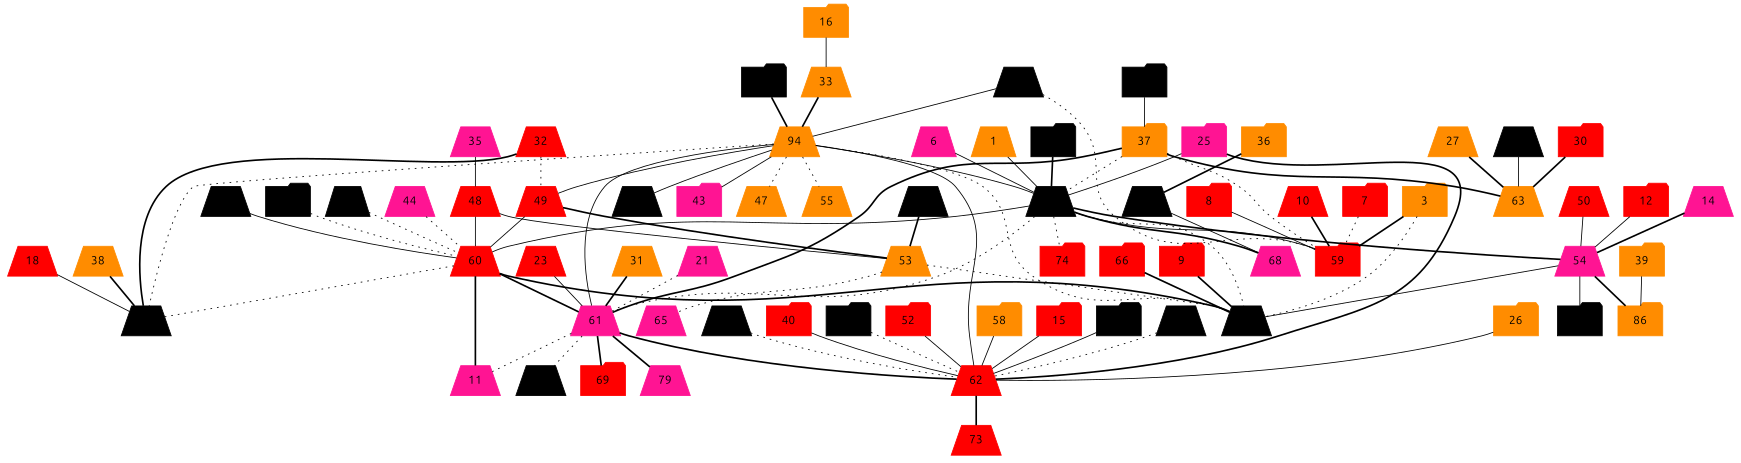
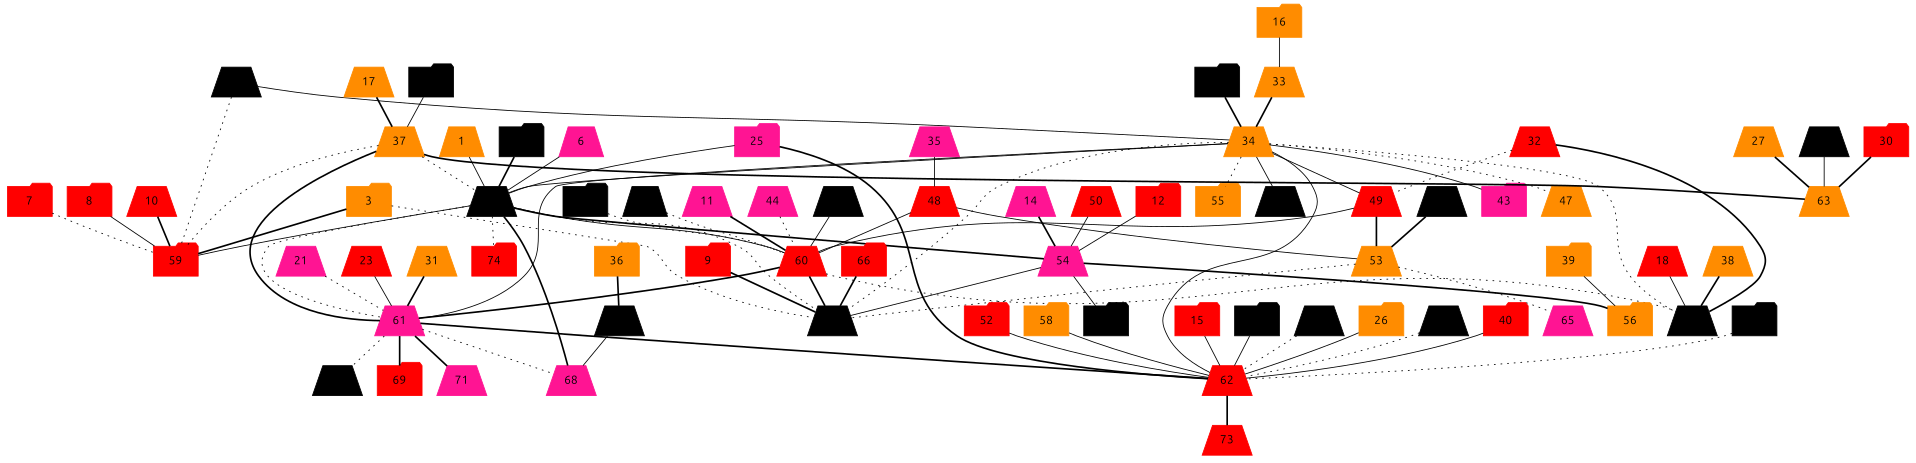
node "17": added
node "94": label "94" -> "34"
node "37": shape folder -> trapezium
node "55": shape trapezium -> folder
node "86": label "86" -> "56"
edge "61" -- "11": now "61" -- "68"
node "79": label "79" -> "71"
